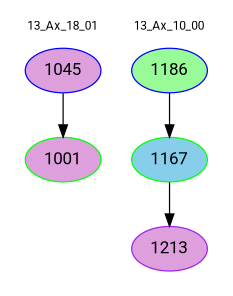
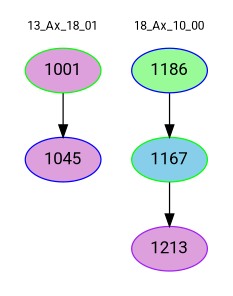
cluster "13_Ax_10_00": label "13_Ax_10_00" -> "18_Ax_10_00"
edge "1045" -> "1001": reversed
